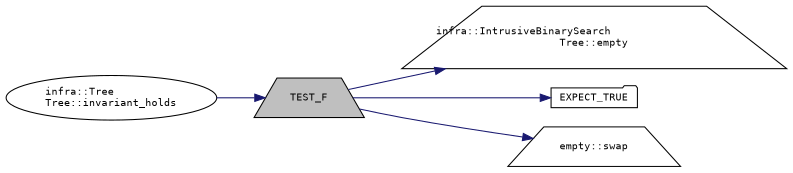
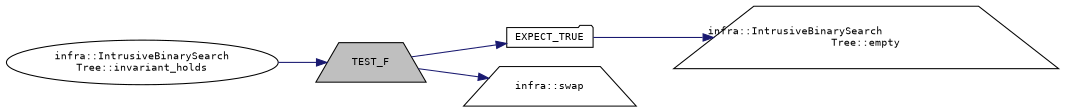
edge "TEST_F" -> "infra::IntrusiveBinarySearch Tree::empty": now "EXPECT_TRUE" -> "infra::IntrusiveBinarySearch Tree::empty"
node "infra::Tree Tree::invariant_holds": label "infra::Tree Tree::invariant_holds" -> "infra::IntrusiveBinarySearch Tree::invariant_holds"
node "empty::swap": label "empty::swap" -> "infra::swap"
